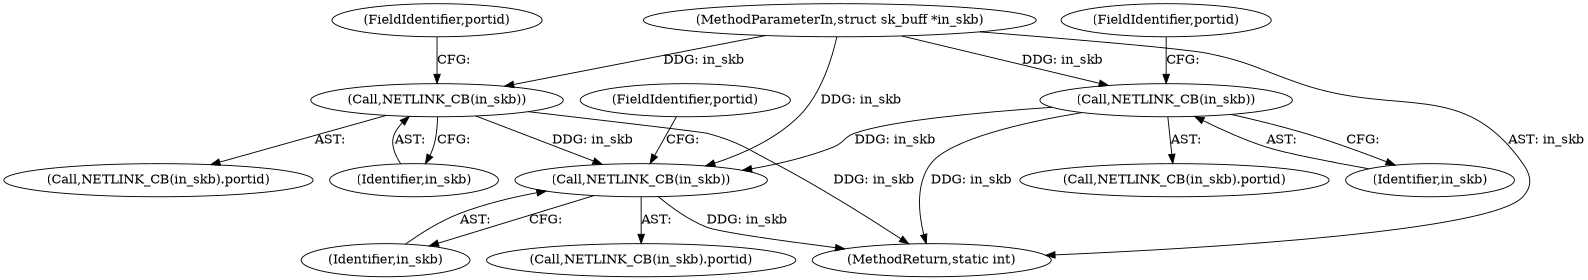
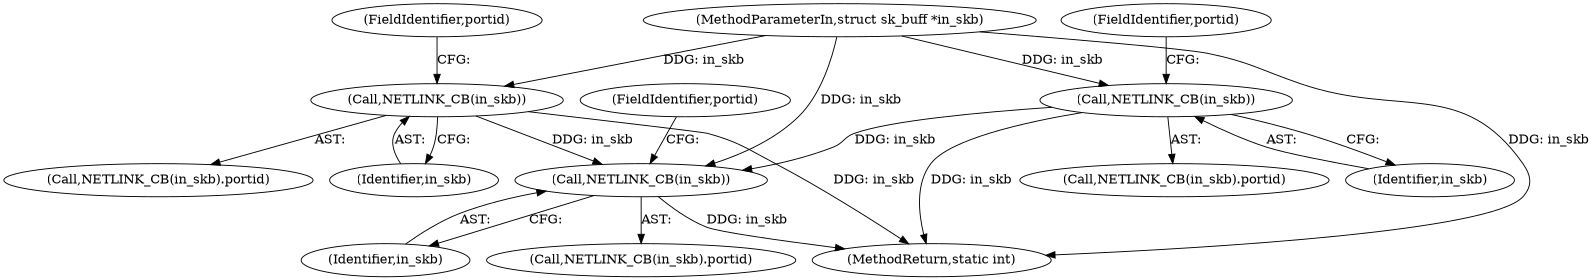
edge "(MethodParameterIn,struct sk_buff *in_skb)" -> "(MethodReturn,static int)": label "AST: in_skb" -> "DDG: in_skb"
